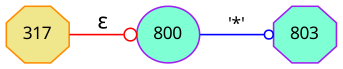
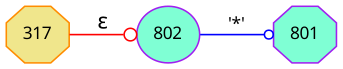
node "800": label "800" -> "802"
node "803": label "803" -> "801"
